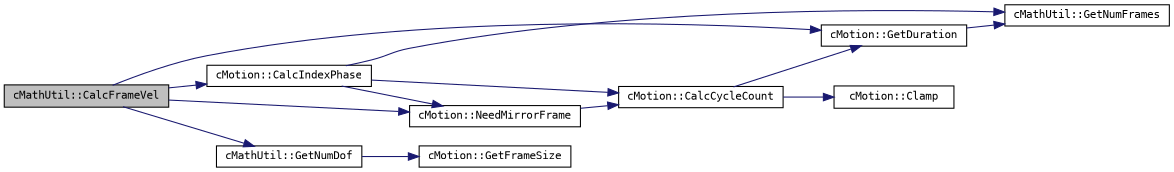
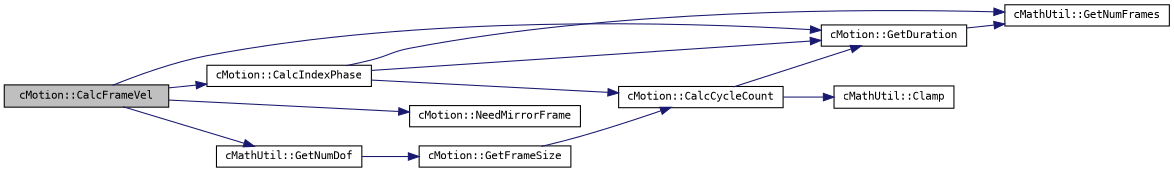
edge "cMotion::CalcIndexPhase" -> "cMotion::NeedMirrorFrame": now "cMotion::CalcIndexPhase" -> "cMotion::GetDuration"
node "cMathUtil::CalcFrameVel": label "cMathUtil::CalcFrameVel" -> "cMotion::CalcFrameVel"
node "cMotion::Clamp": label "cMotion::Clamp" -> "cMathUtil::Clamp"
edge "cMotion::NeedMirrorFrame" -> "cMotion::CalcCycleCount": now "cMotion::GetFrameSize" -> "cMotion::CalcCycleCount"
